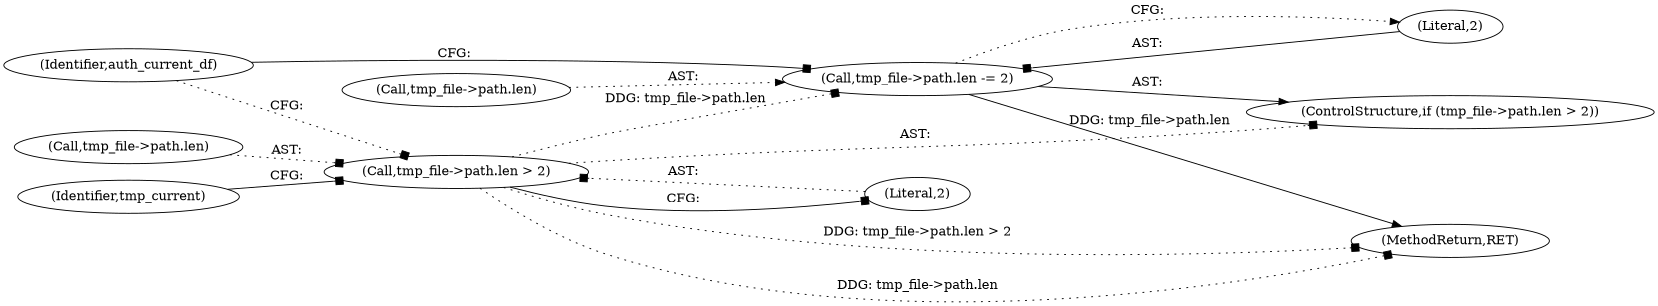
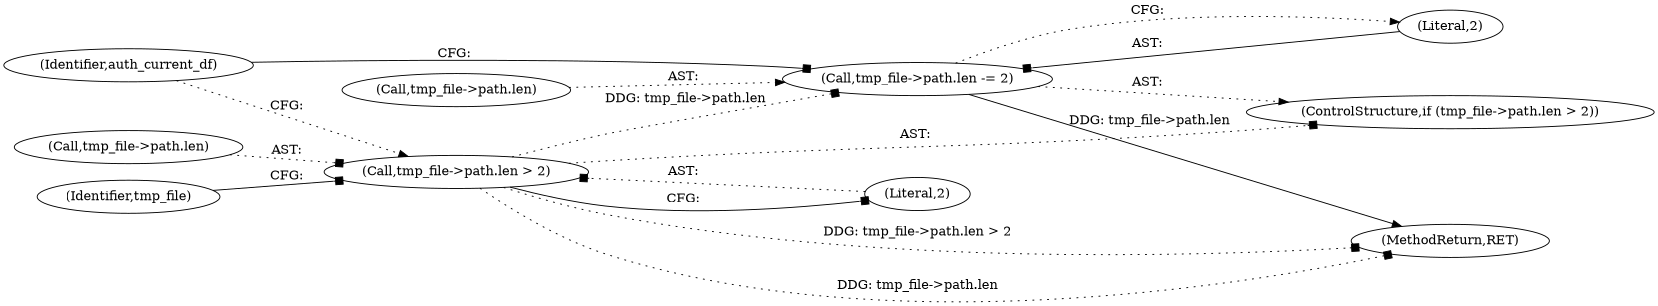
edge "(Call,tmp_file->path.len -= 2)" -> "(ControlStructure,if (tmp_file->path.len > 2))": style solid -> dotted
edge "(Identifier,auth_current_df)" -> "(Call,tmp_file->path.len > 2)": arrowhead box -> normal
node "(Identifier,tmp_current)": label "(Identifier,tmp_current)" -> "(Identifier,tmp_file)"
